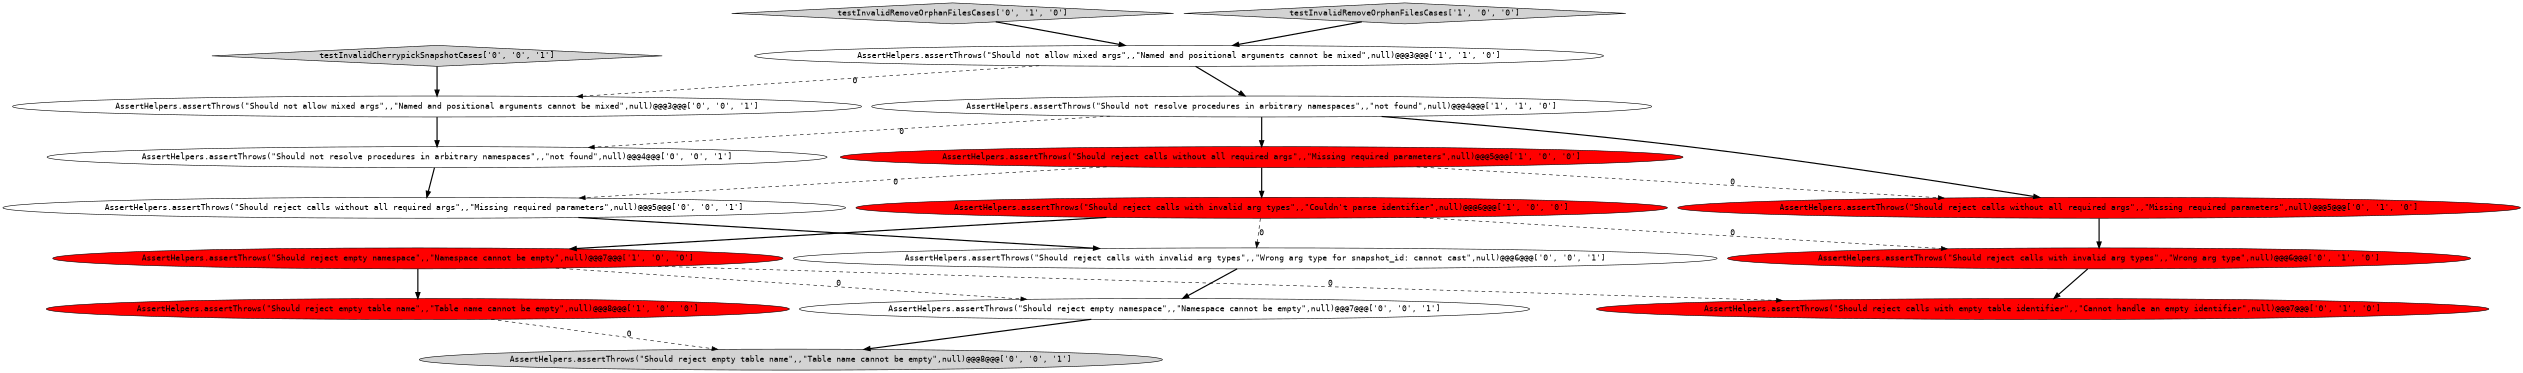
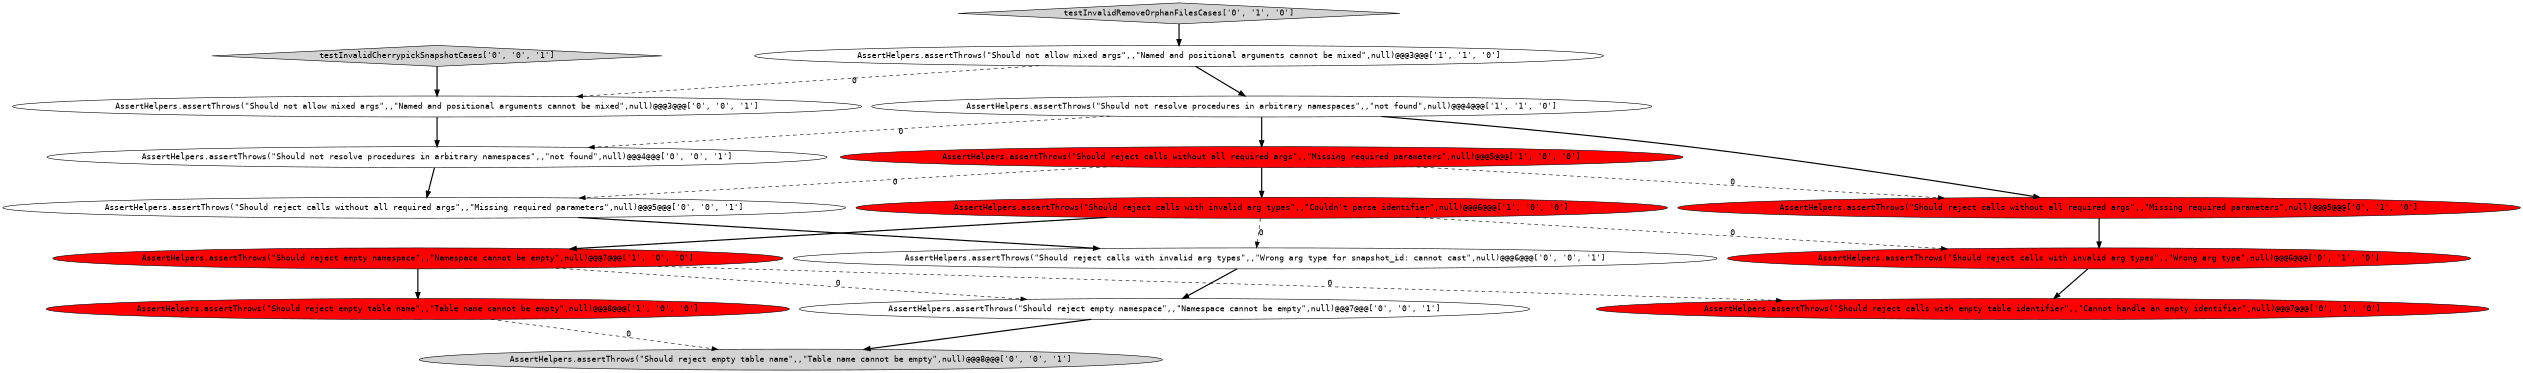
node "testInvalidRemoveOrphanFilesCases['1', '0', '0']": removed
